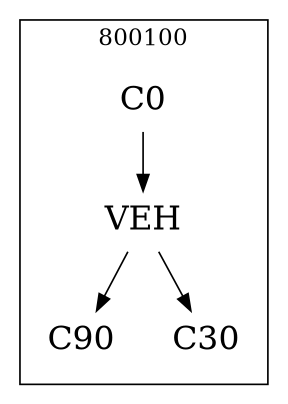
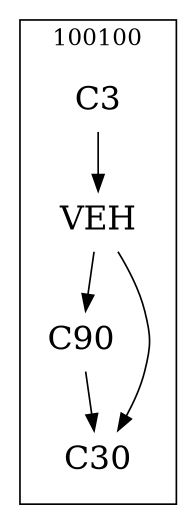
cluster "800100": label "800100" -> "100100"
node "C0": label "C0" -> "C3"
edge "C90" -> "C30": added
